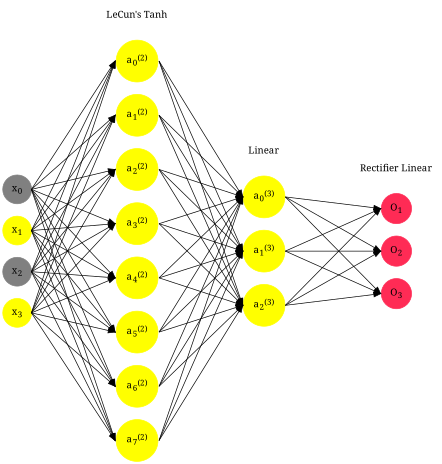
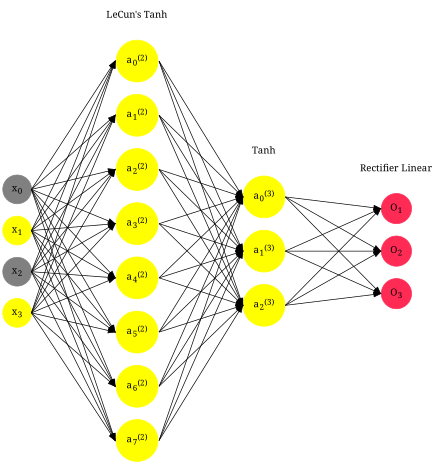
node "Linear": label "Linear" -> "Tanh"
